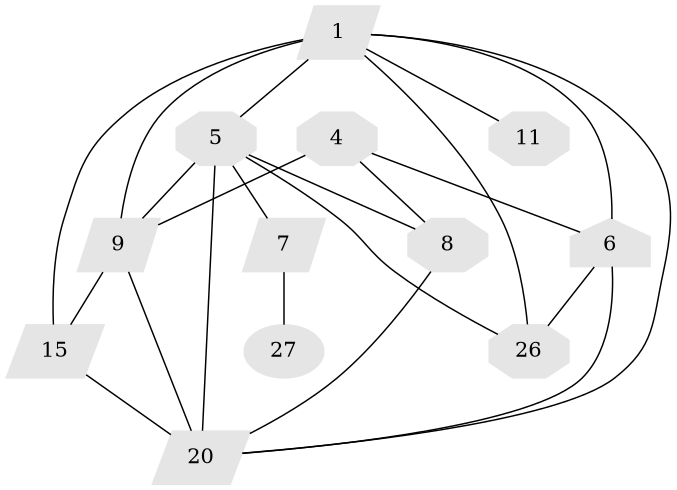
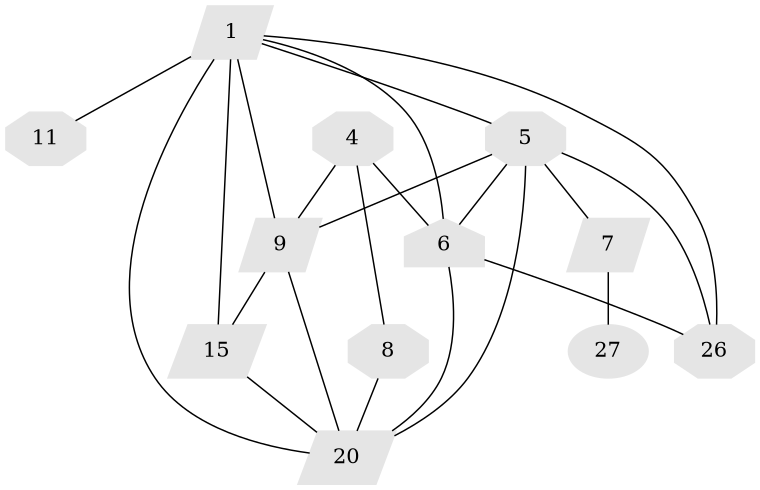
edge "5" -- "8": now "5" -- "6"
